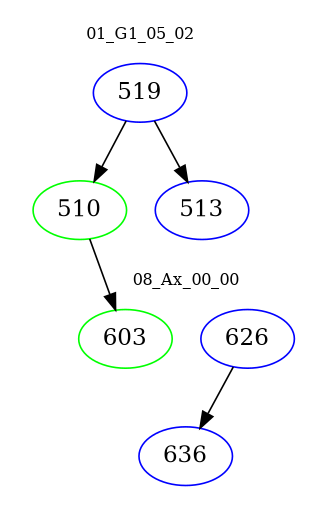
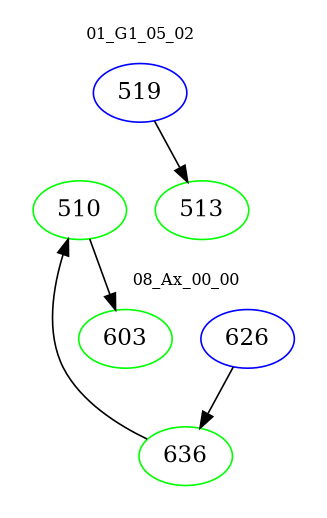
edge "519" -> "510": now "636" -> "510"
node "513": color blue -> green
node "636": color blue -> green
